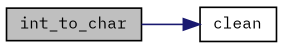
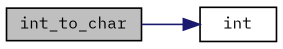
node "clean": label "clean" -> "int"
